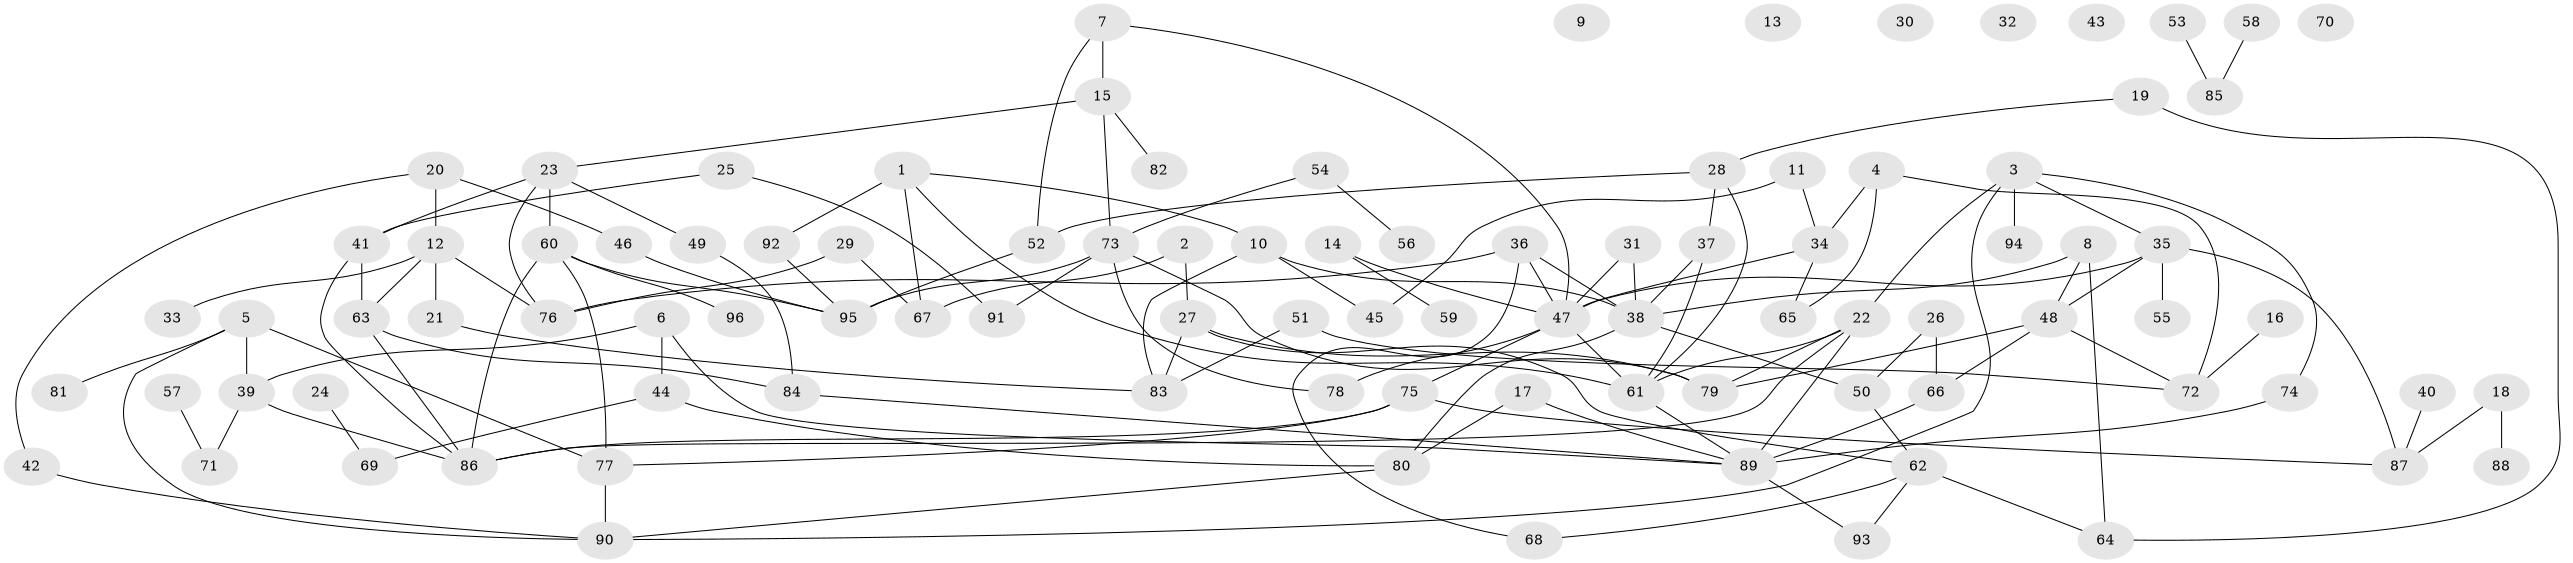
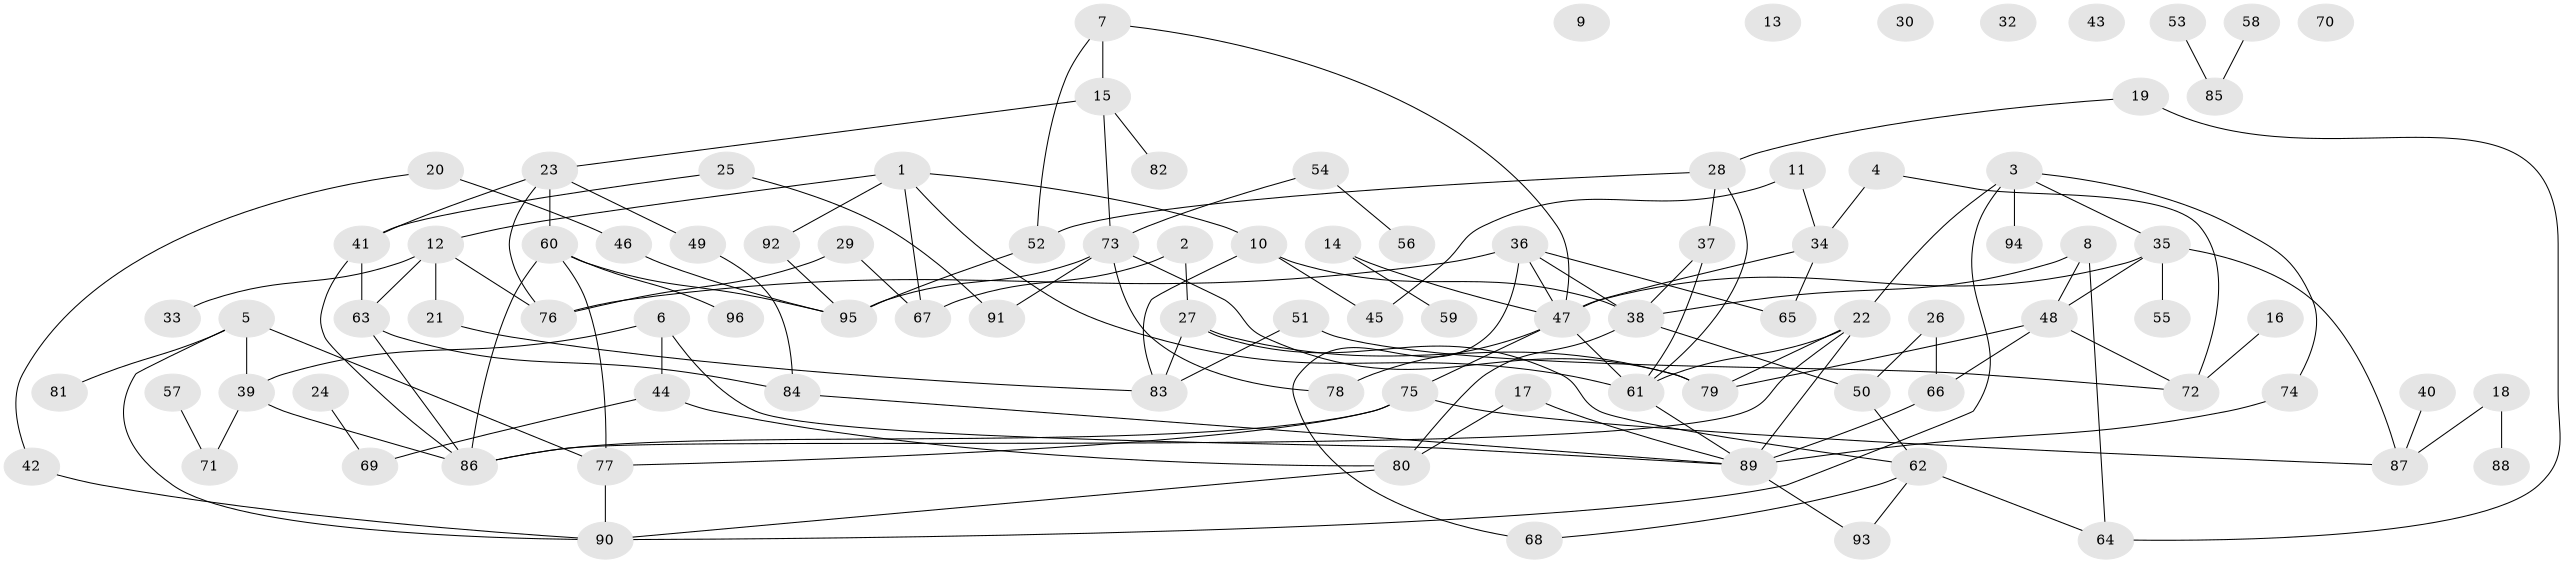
edge "20" -- "12": now "1" -- "12"
node "31": removed
edge "4" -- "65": now "36" -- "65"
